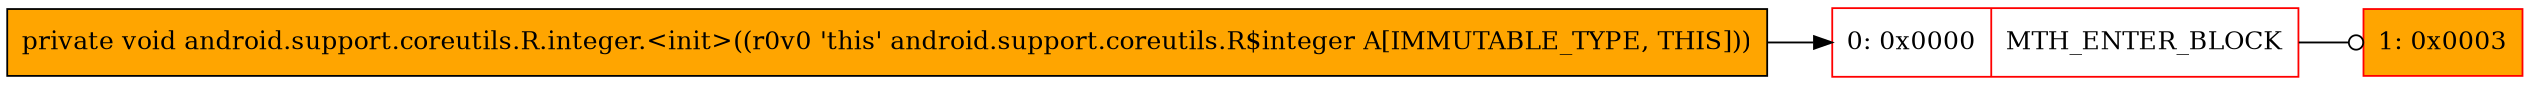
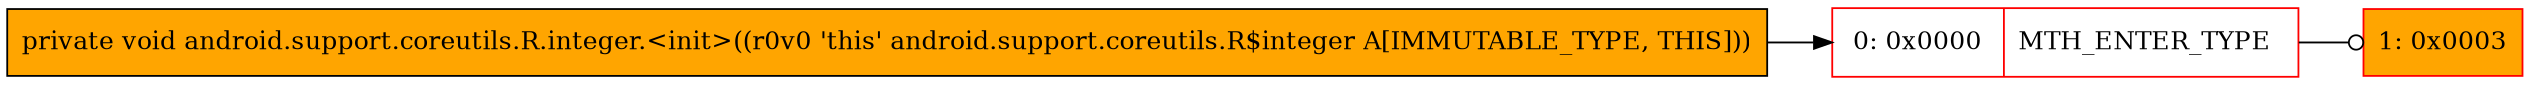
node "0: 0x0000": text "MTH_ENTER_BLOCK" -> "MTH_ENTER_TYPE"
